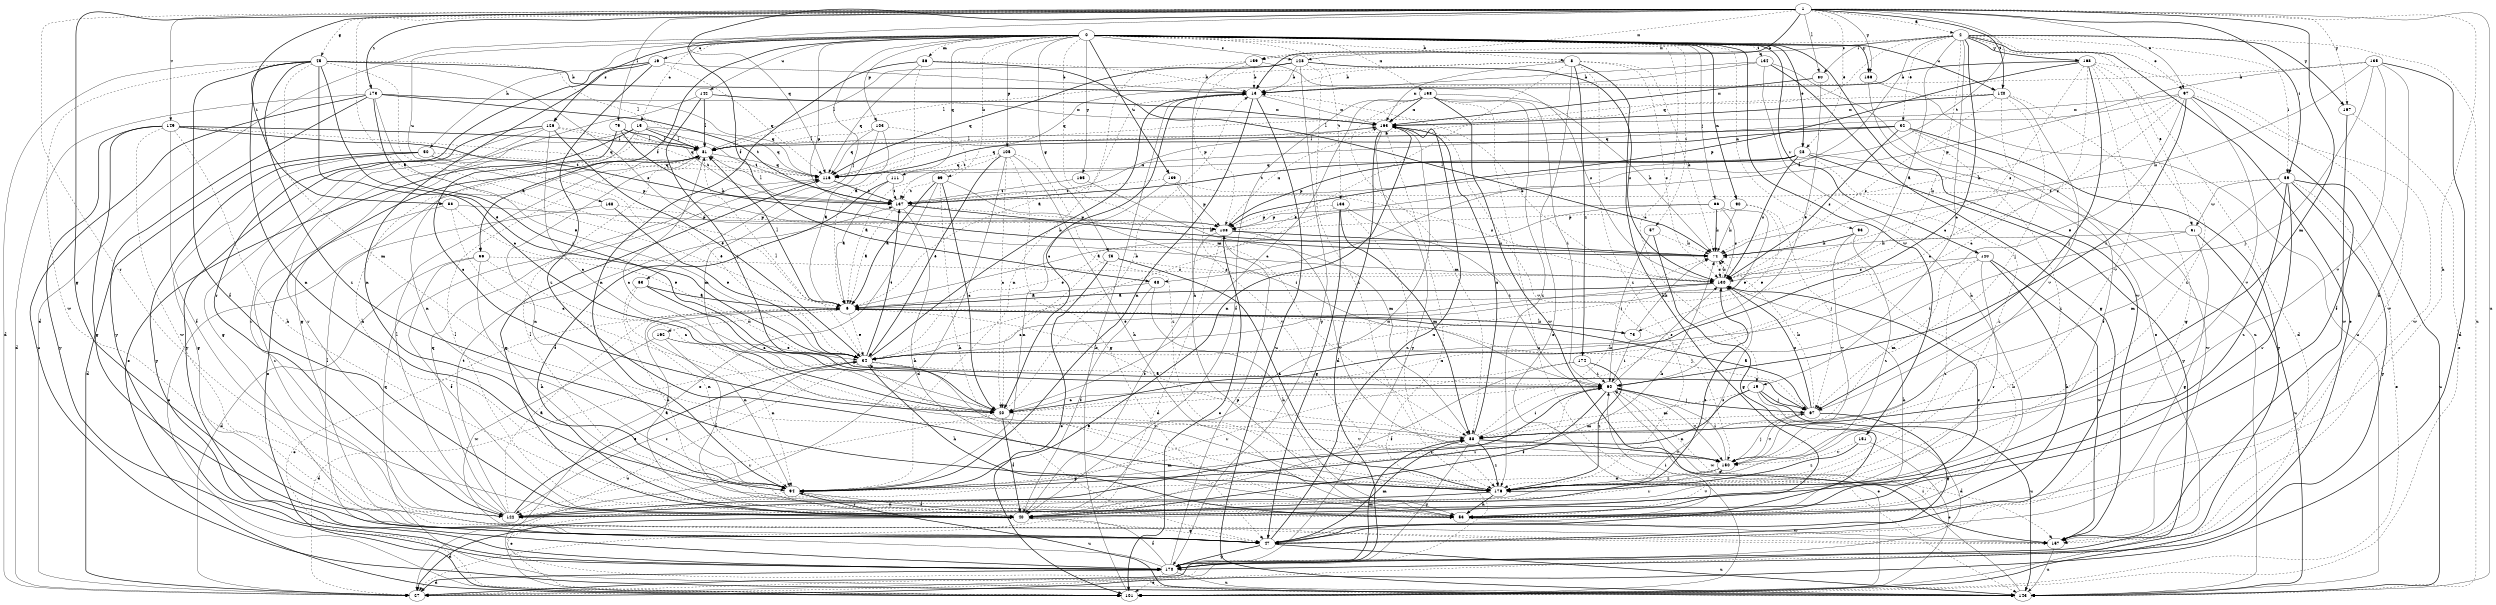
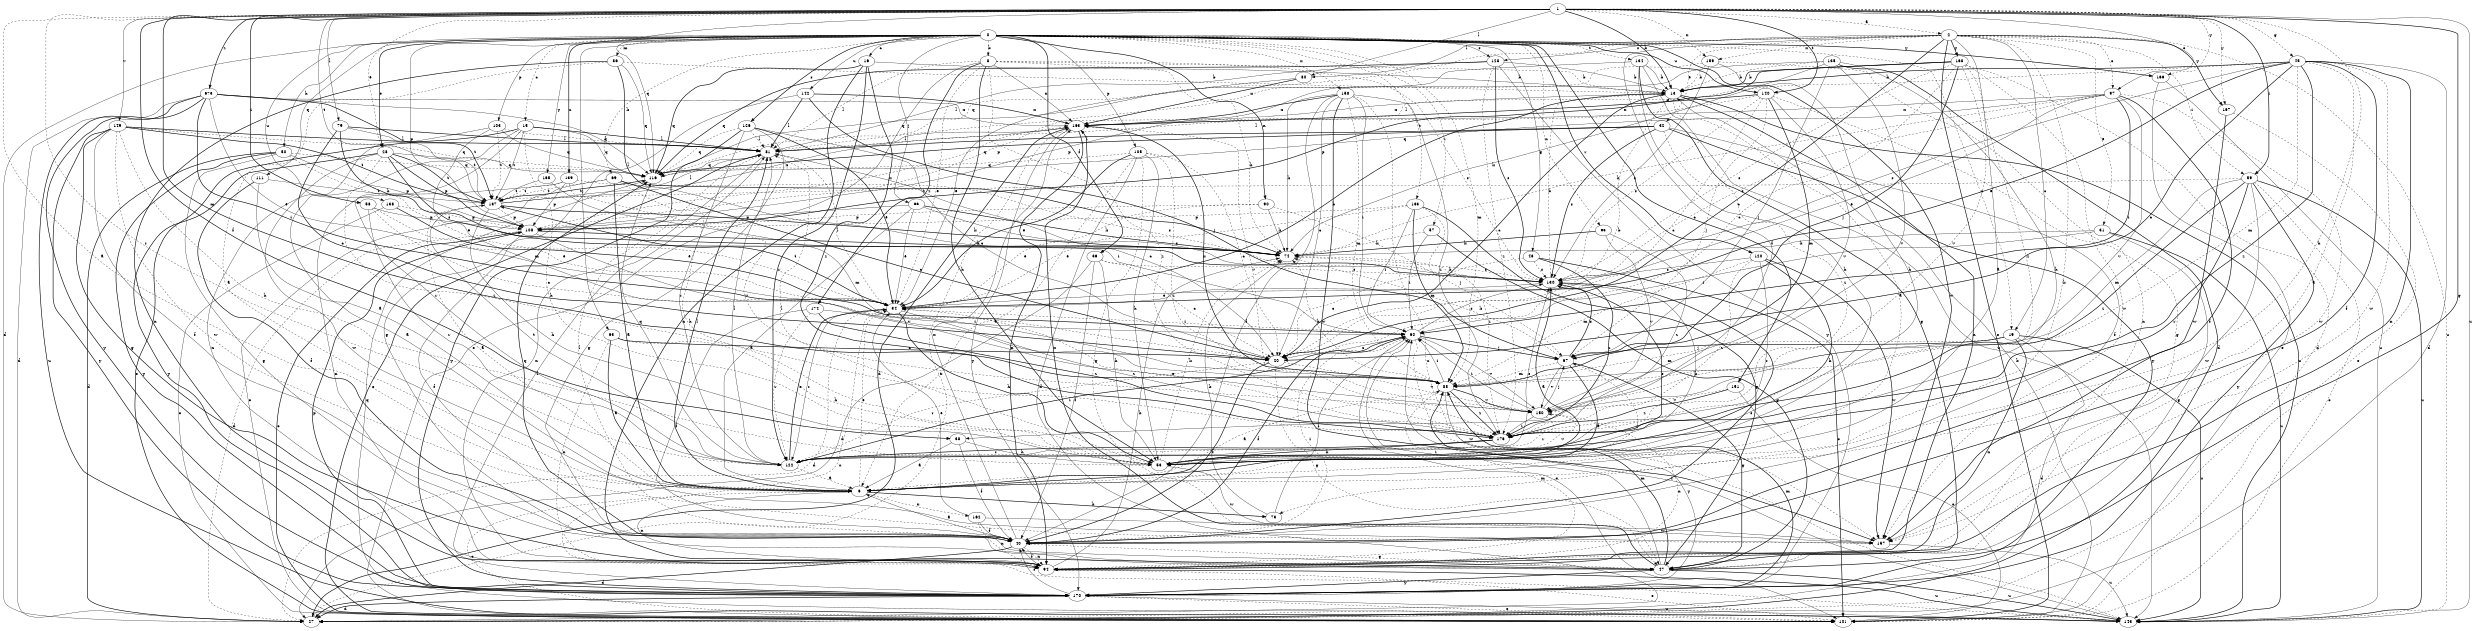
edge "1" -> "166": style solid -> dashed
node "173": label "173" -> "673"
edge "16" -> "116": style dashed -> bold
edge "59" -> "31": now "59" -> "157"
edge "0" -> "151": label "w" -> "c"
edge "130" -> "6": reversed
edge "140" -> "88": added, label "m"
edge "170" -> "108": style solid -> bold
edge "150" -> "176": label "z" -> "i"
